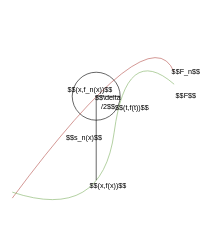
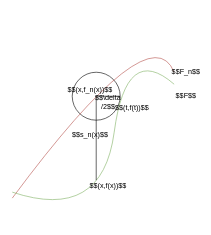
node "$$s_n(x)$$": moved (84, 138) -> (90, 135)
